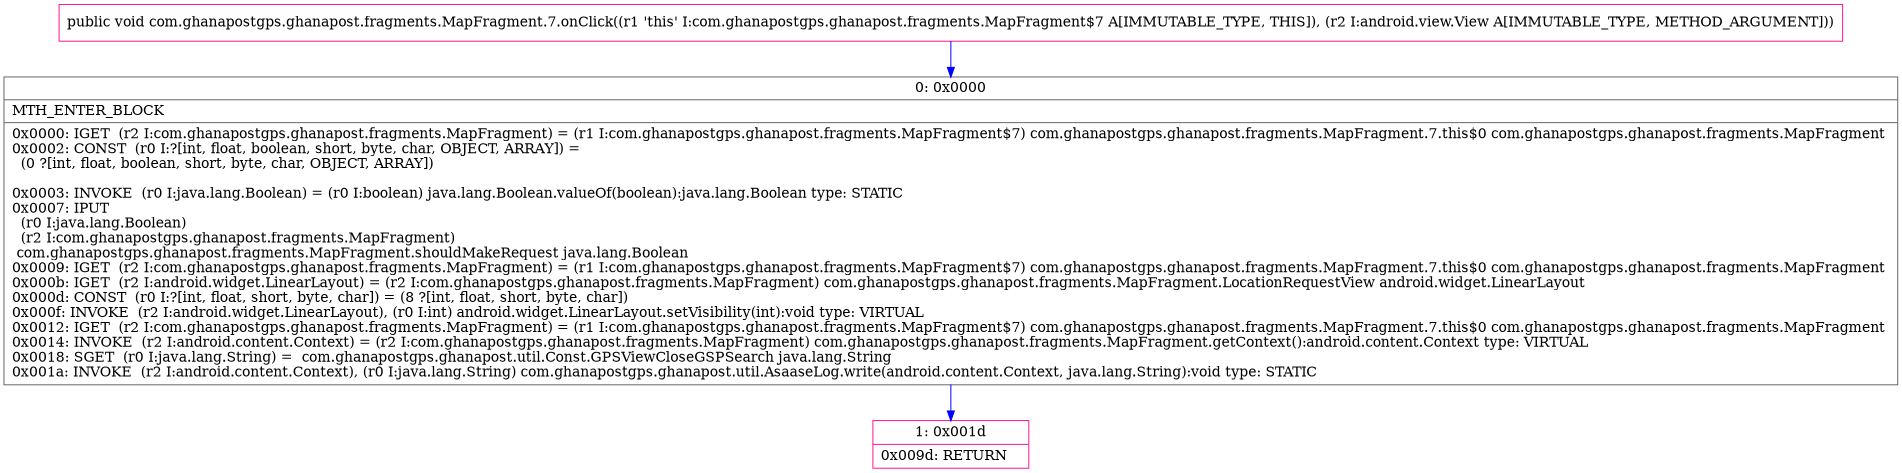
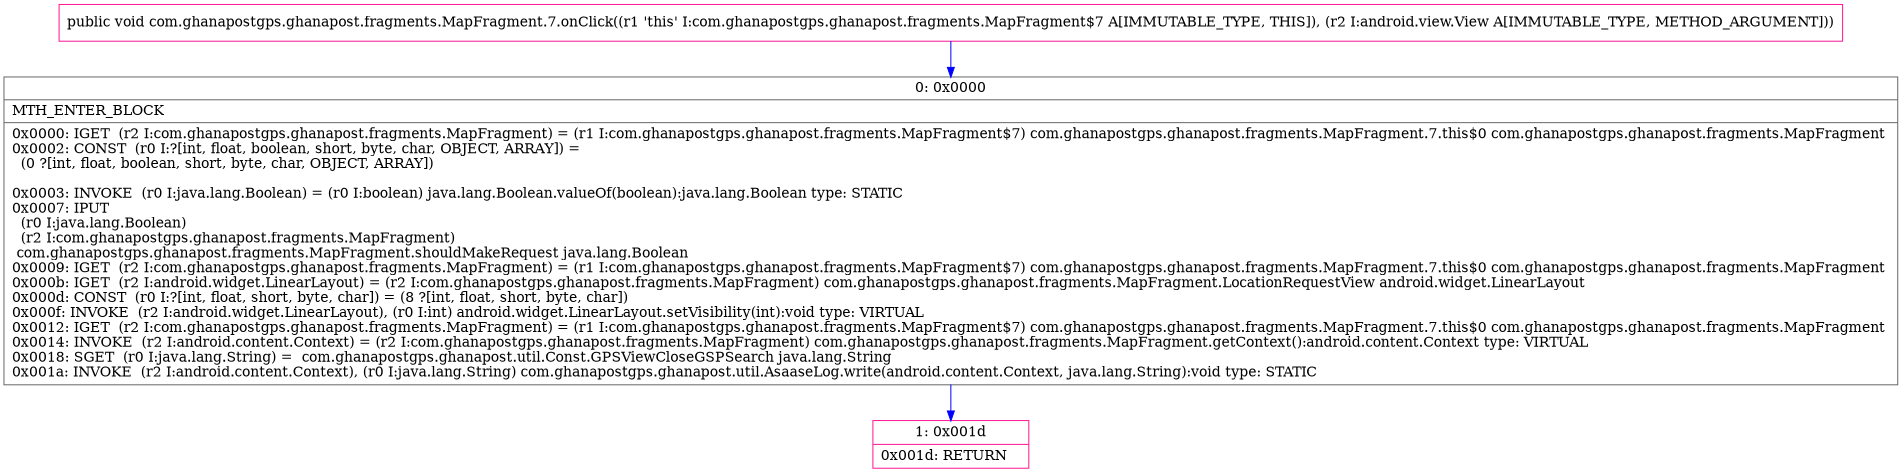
node "1: 0x001d": text "0x009d: RETURN" -> "0x001d: RETURN"
